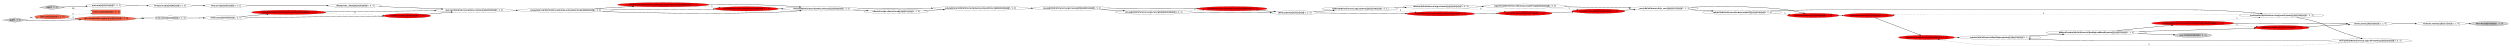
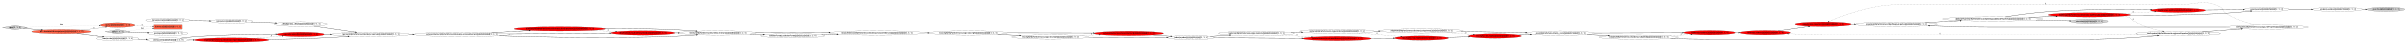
edge "type(a.type())@@@3@@@['0', '0', '1']" -> "format(a.format())@@@4@@@['0', '0', '1']": removed
edge "Query a@@@2@@@['1', '1', '0']" -> "api = AnnotationUtils.merge(api,a)@@@3@@@['1', '1', '0']": reversed
node "name(a.value())@@@4@@@['1', '1', '0']": shape diamond -> ellipse
